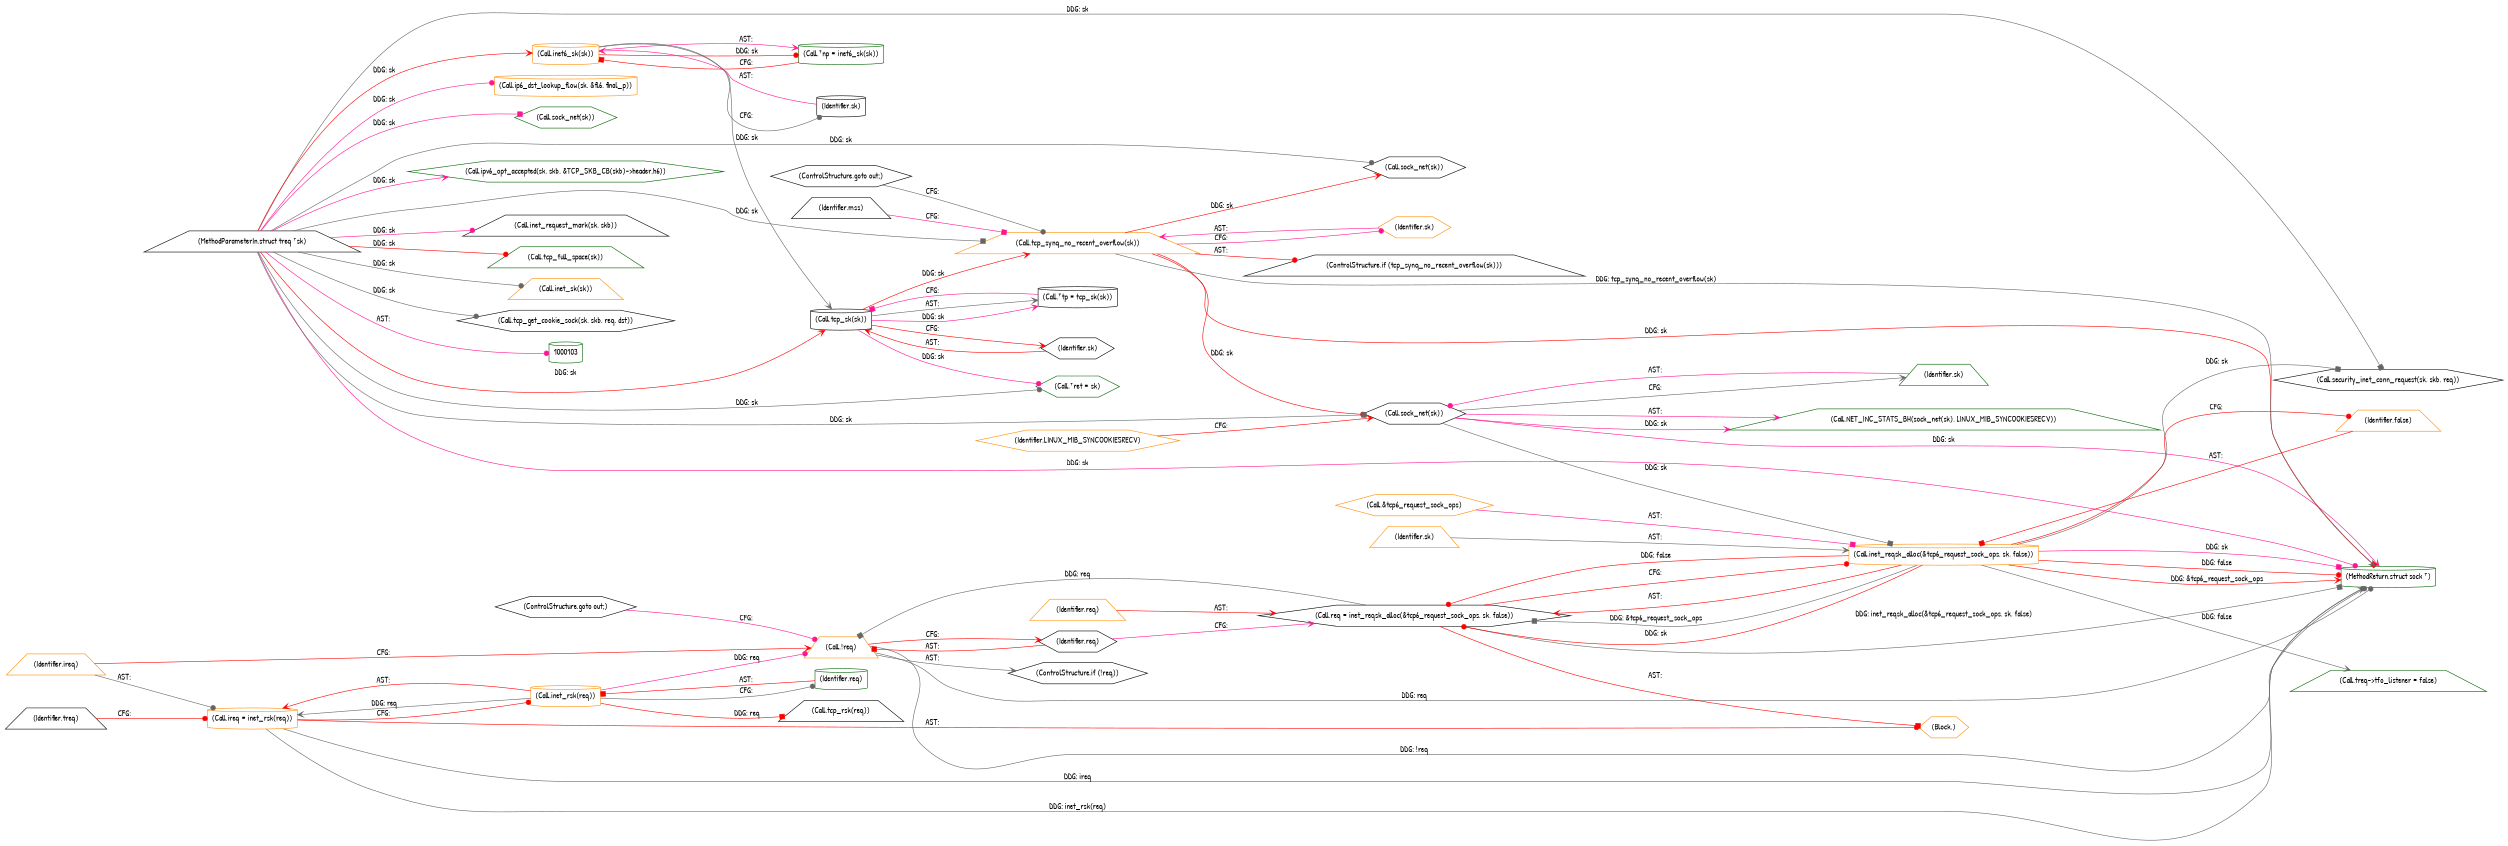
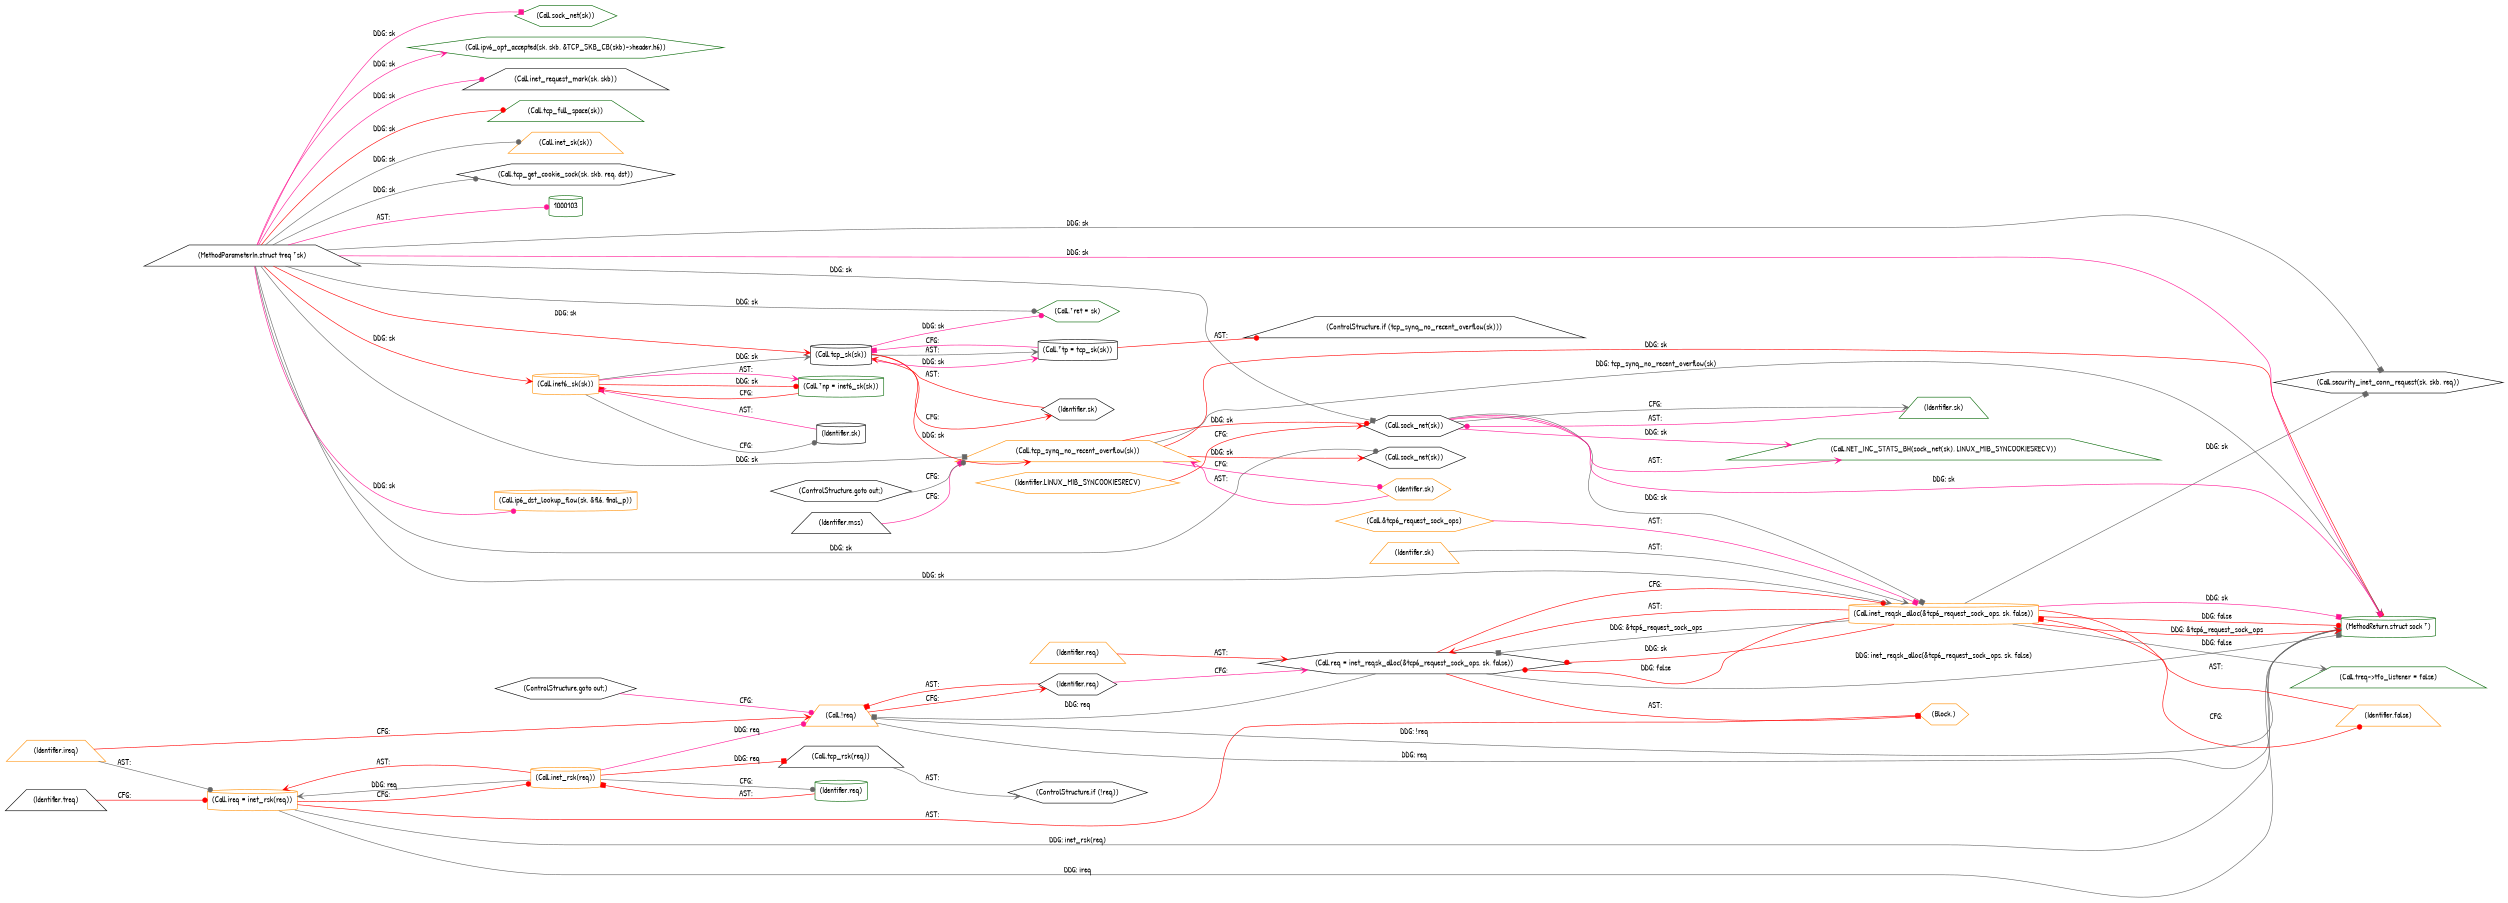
edge "(Call,tcp_synq_no_recent_overflow(sk))" -> "(ControlStructure,if (tcp_synq_no_recent_overflow(sk)))": now "(Call,*tp = tcp_sk(sk))" -> "(ControlStructure,if (tcp_synq_no_recent_overflow(sk)))"
edge "(MethodParameterIn,struct treq *sk)" -> "(Call,inet_reqsk_alloc(&tcp6_request_sock_ops, sk, false))": added, label "DDG: sk"
edge "(Call,!req)" -> "(ControlStructure,if (!req))": now "(Call,tcp_rsk(req))" -> "(ControlStructure,if (!req))"
